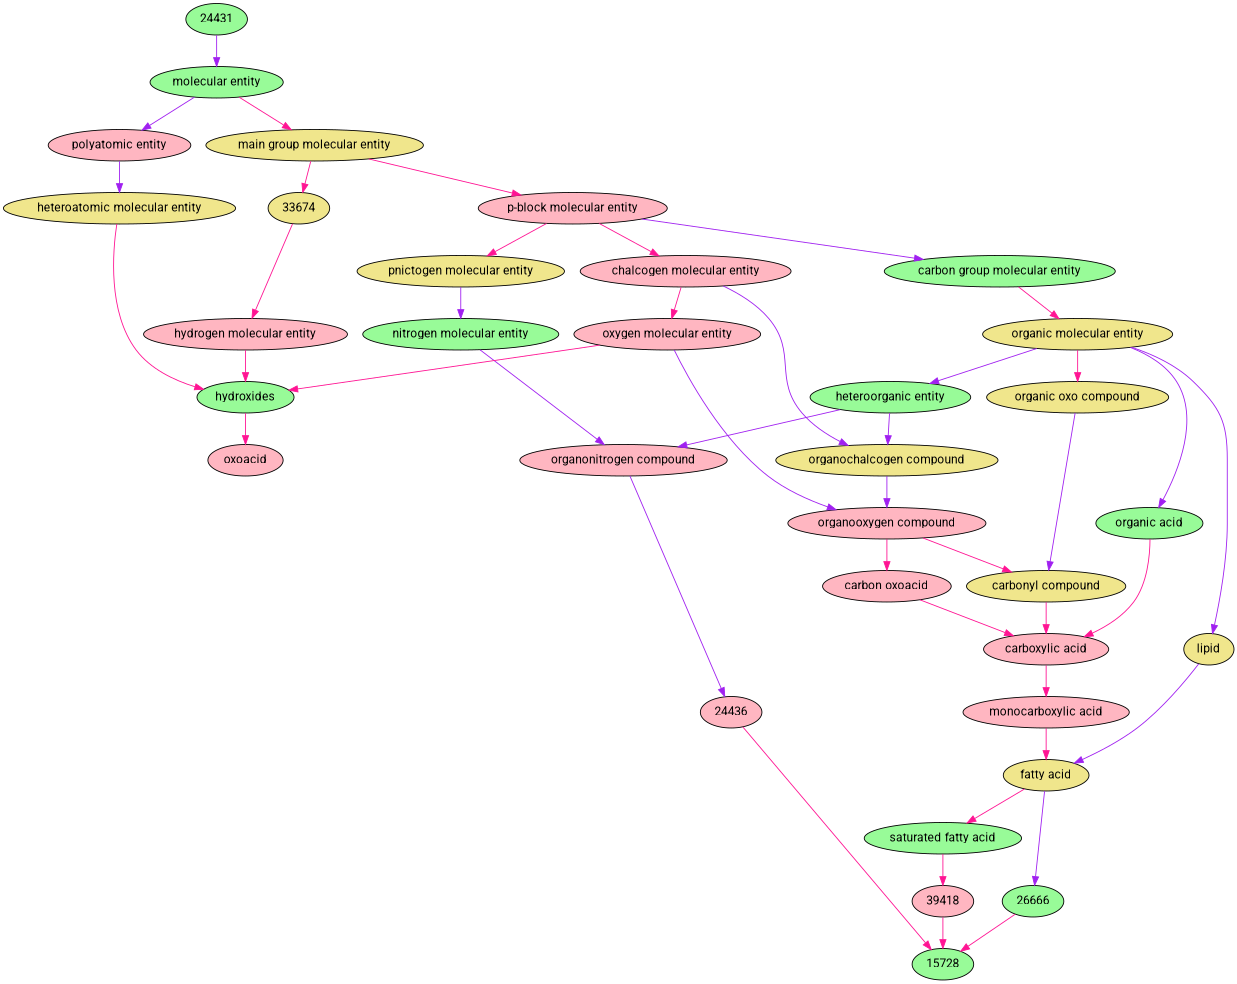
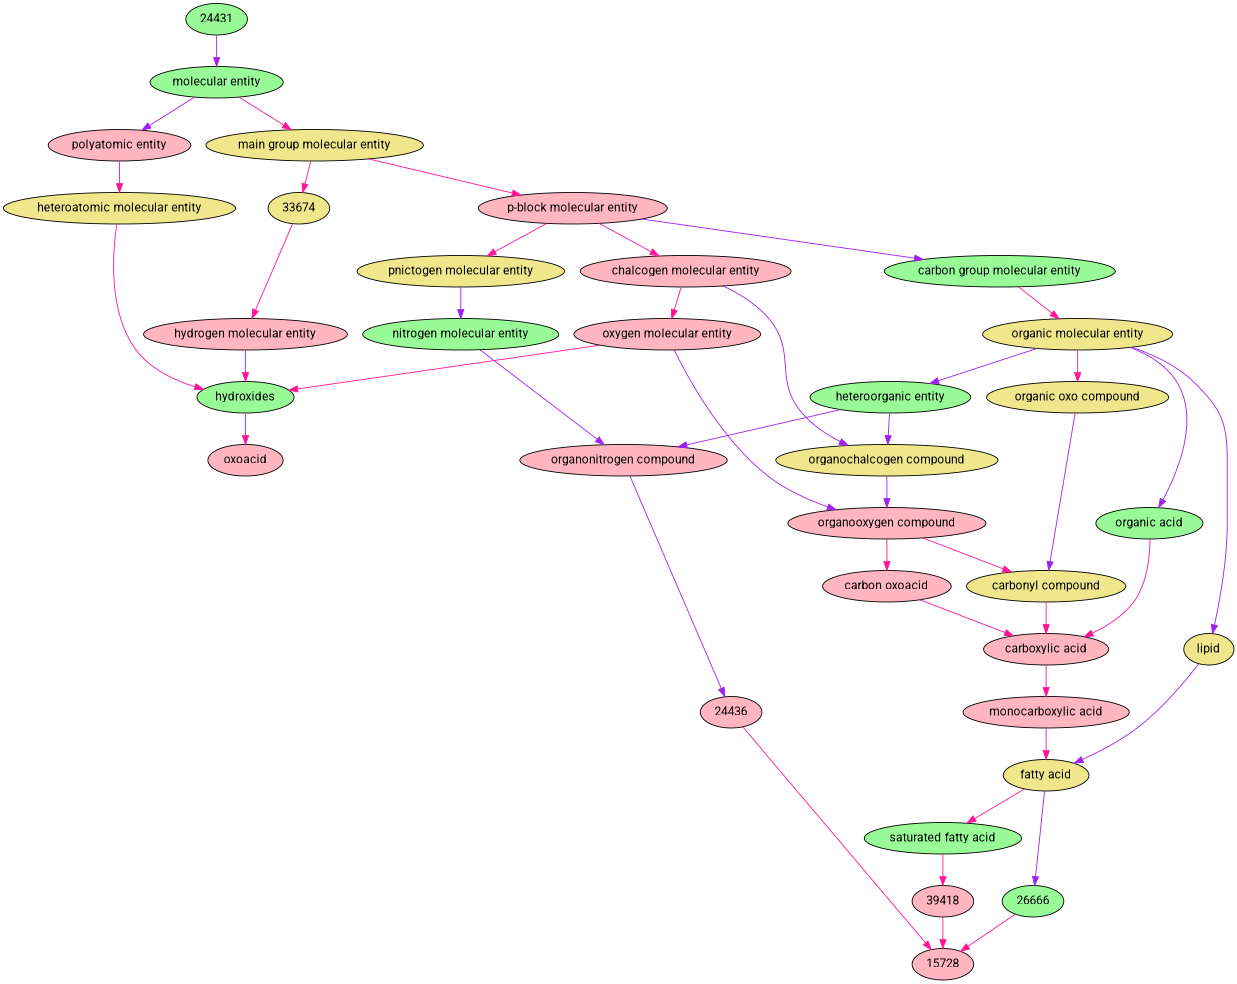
edge "polyatomic entity" -> "heteroatomic molecular entity": color purple -> deeppink
node "15728": fillcolor palegreen -> lightpink
